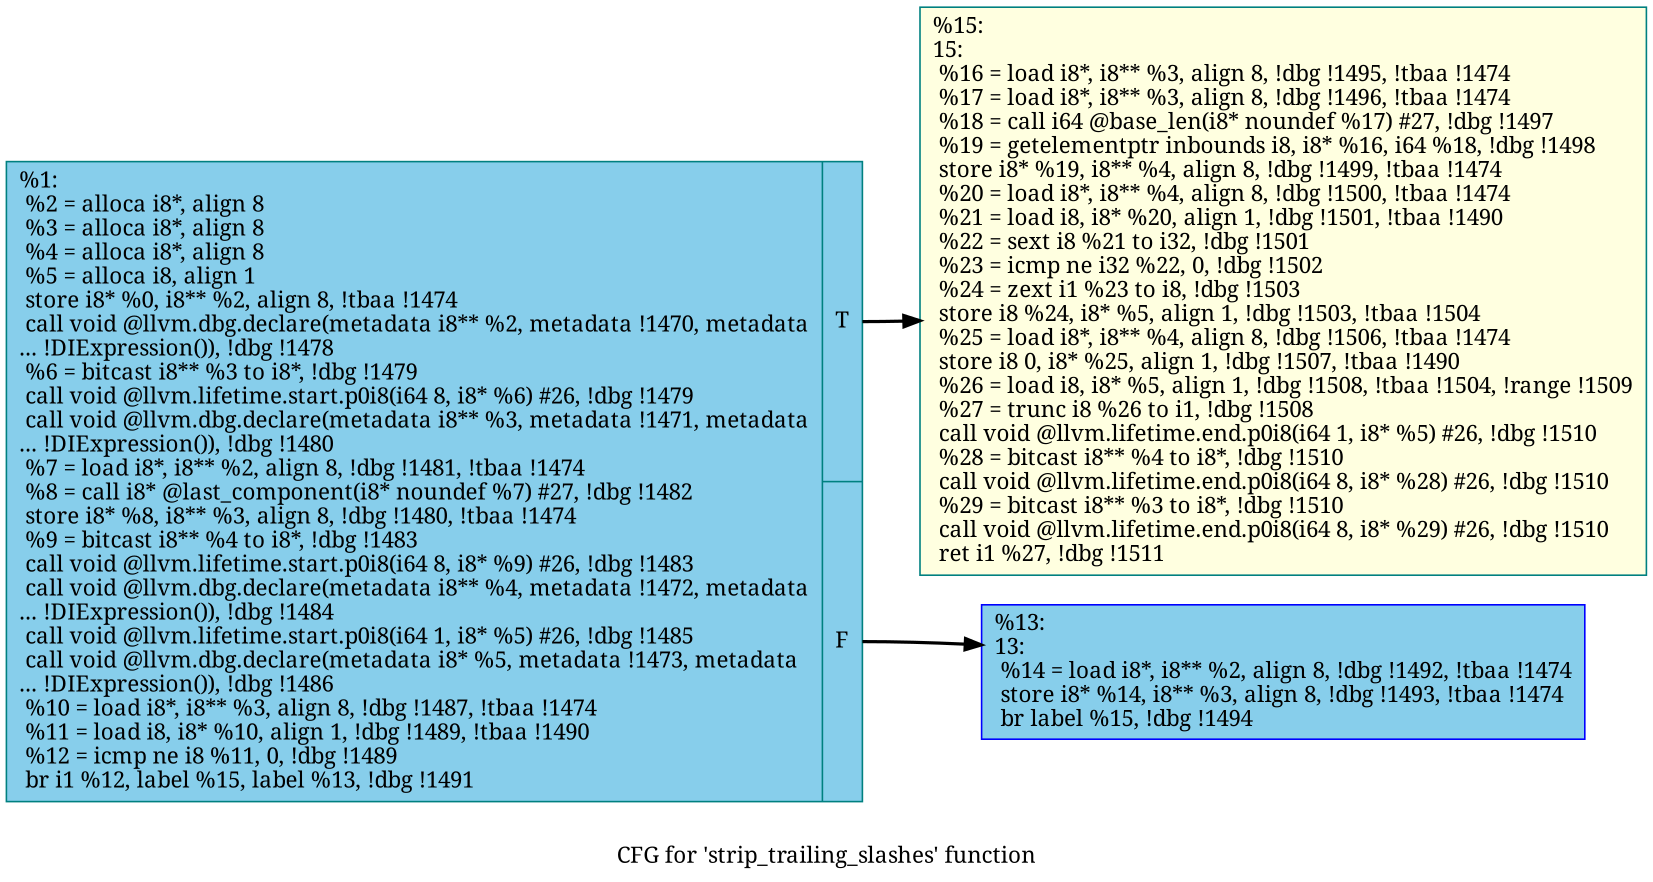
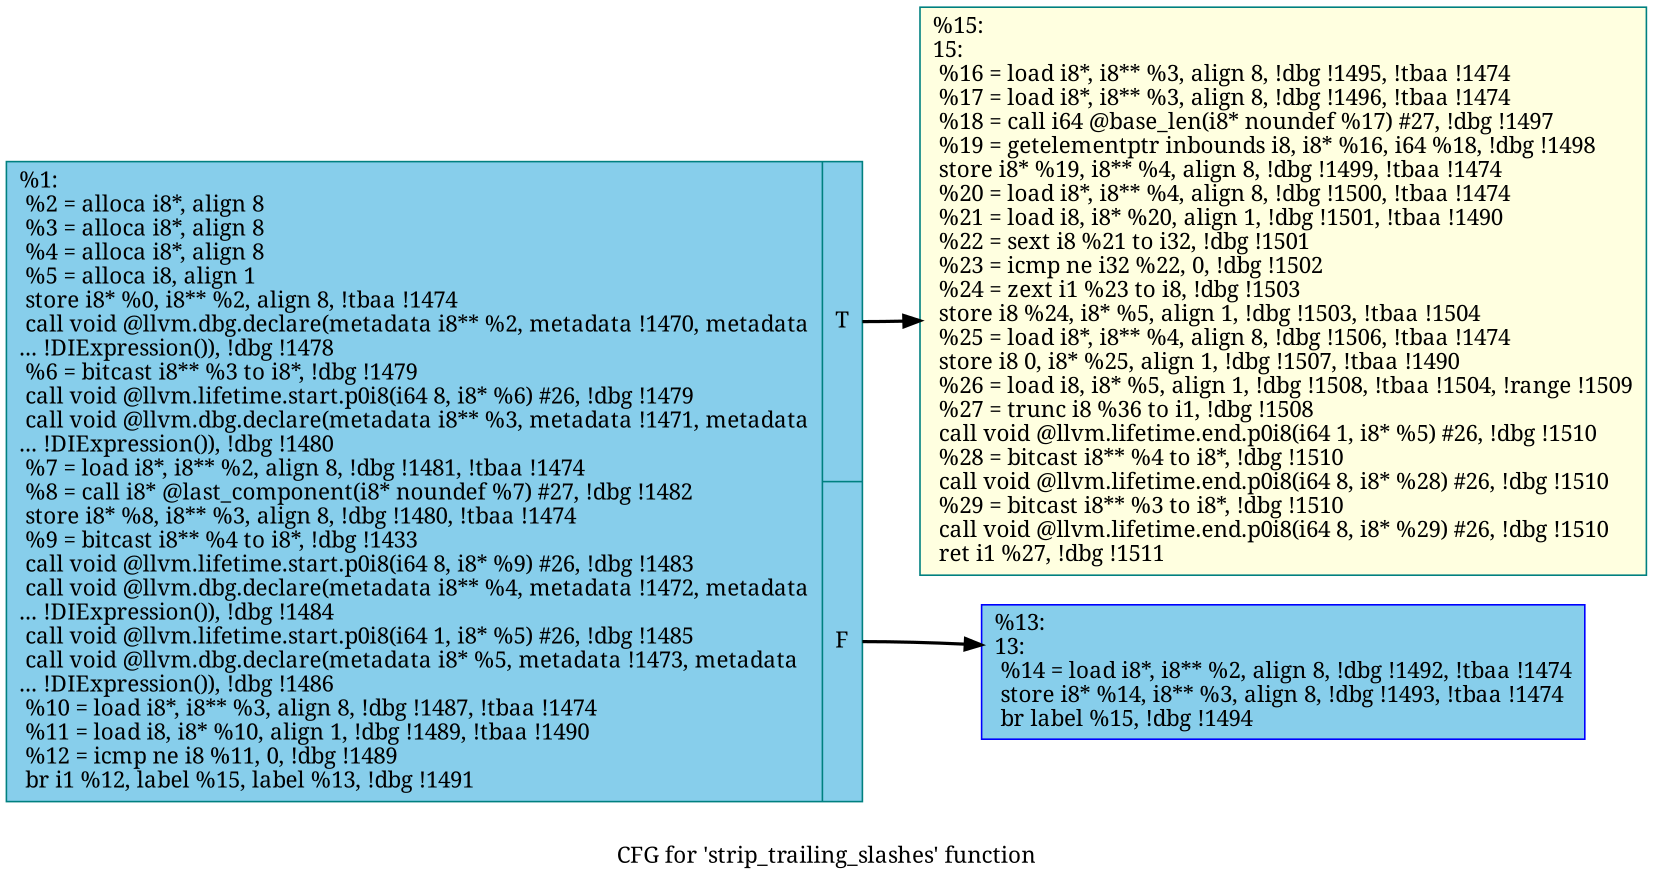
node "%15:": text "%27 = trunc i8 %26 to i1, !dbg !1508" -> "%27 = trunc i8 %36 to i1, !dbg !1508"
node "%1:": text "%9 = bitcast i8** %4 to i8*, !dbg !1483" -> "%9 = bitcast i8** %4 to i8*, !dbg !1433"
